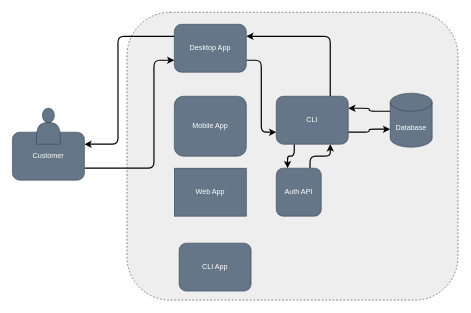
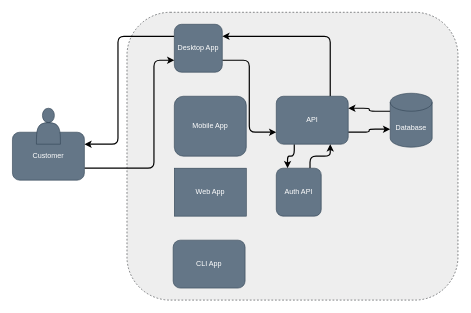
node "Desktop App": size 72x48 -> 48x48
node "CLI": label "CLI" -> "API"
node "CLI App": moved (215, 267) -> (209, 264)
